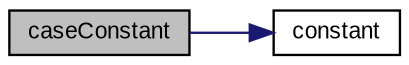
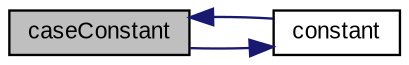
edge "constant" -> "caseConstant": added
